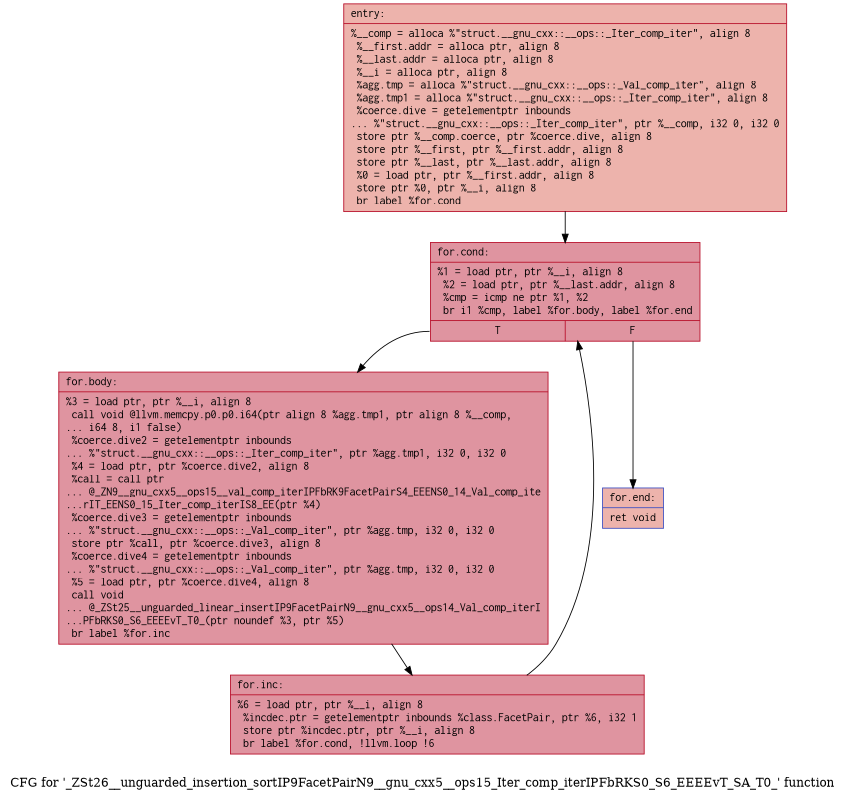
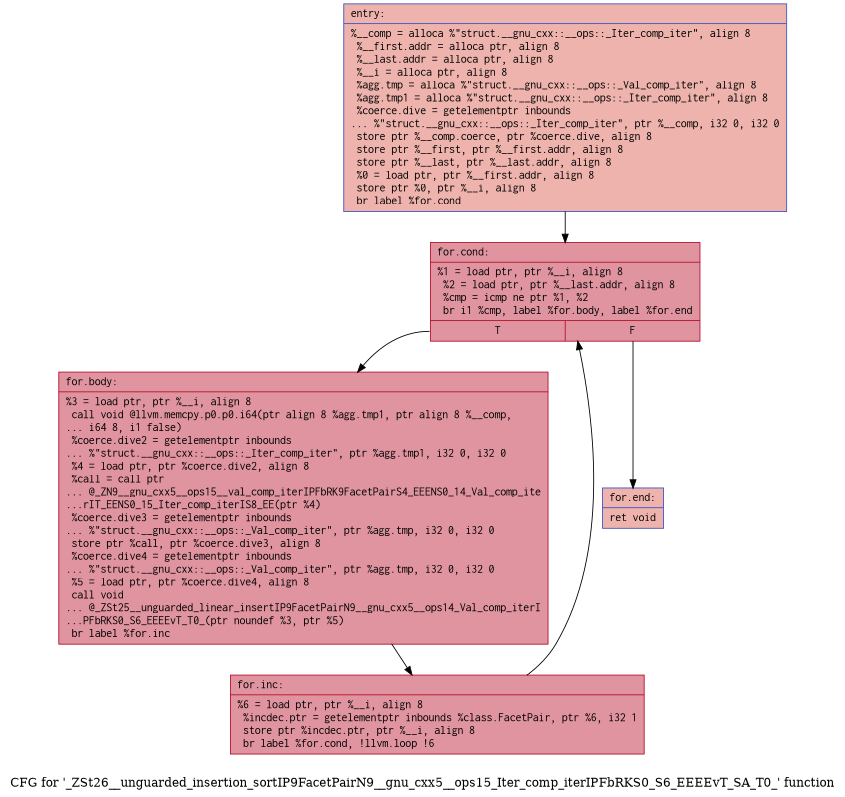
node "entry:": color #b70d28ff -> #3d50c3ff
